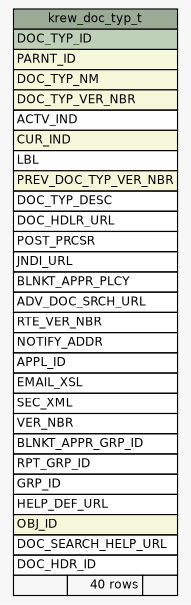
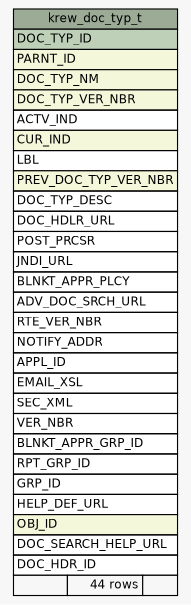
node "krew_doc_typ_t": text "40 rows" -> "44 rows"
